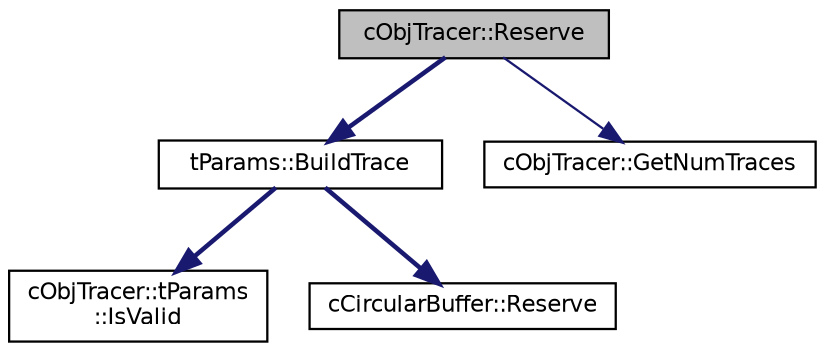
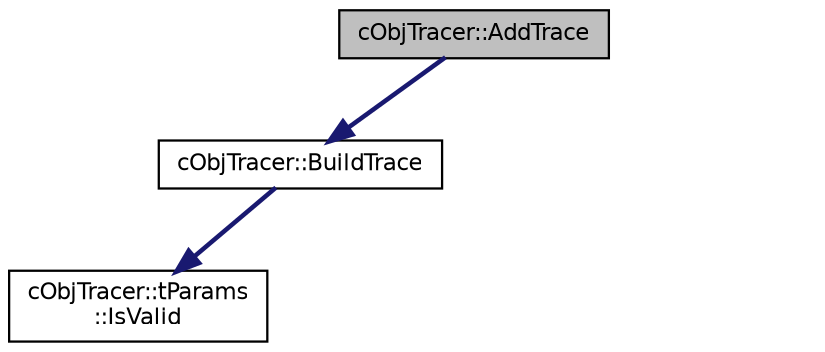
node "cObjTracer::Reserve": label "cObjTracer::Reserve" -> "cObjTracer::AddTrace"
node "tParams::BuildTrace": label "tParams::BuildTrace" -> "cObjTracer::BuildTrace"
node "cObjTracer::GetNumTraces": removed
node "cCircularBuffer::Reserve": removed
